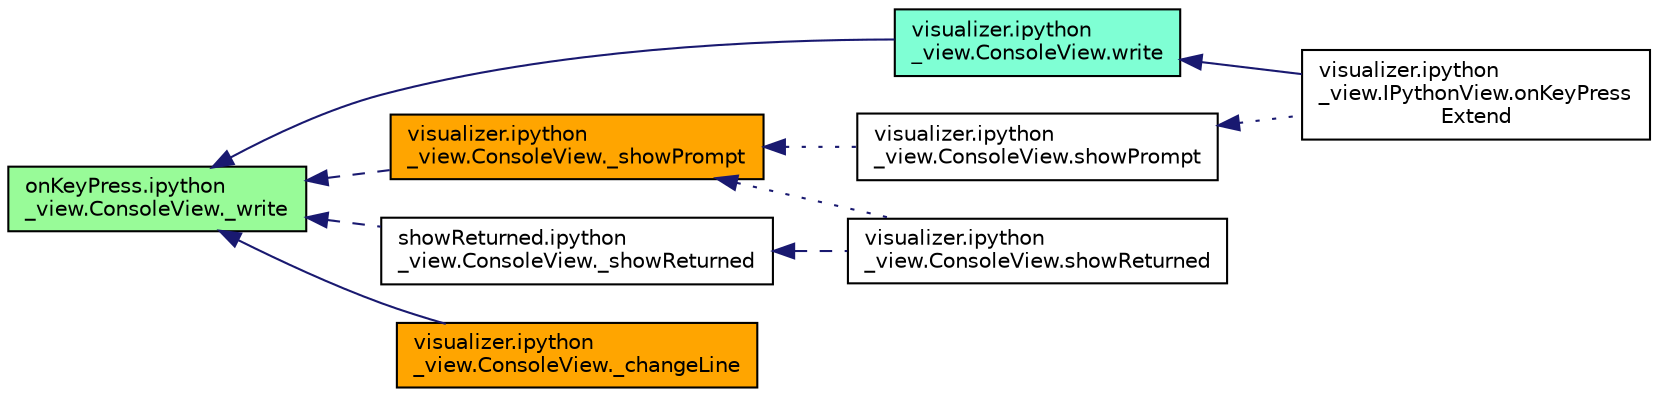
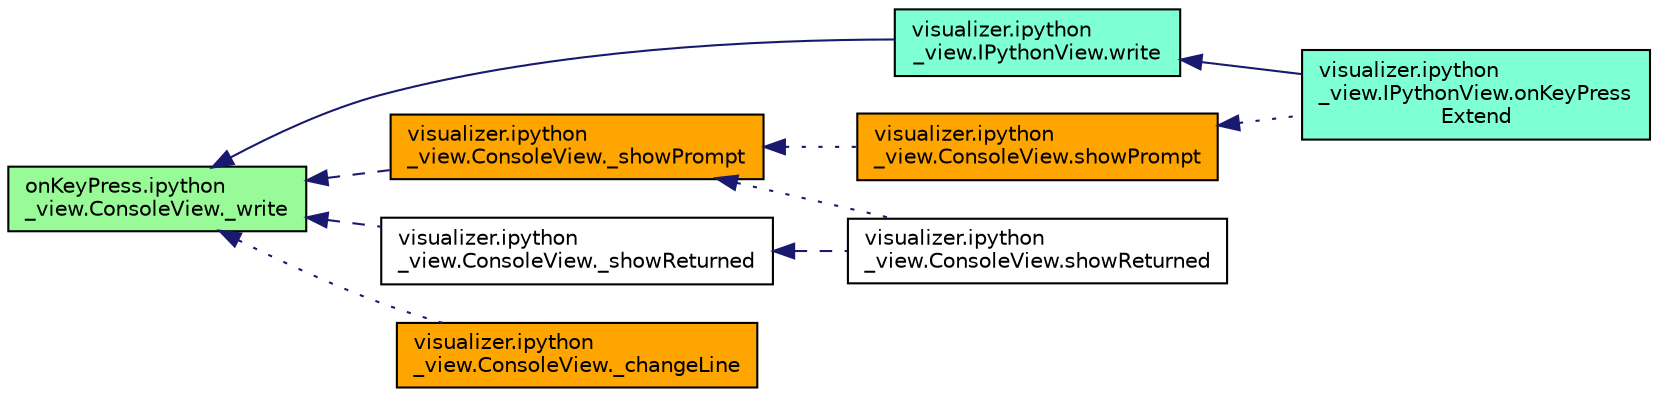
node "visualizer.ipython _view.ConsoleView.write": label "visualizer.ipython _view.ConsoleView.write" -> "visualizer.ipython _view.IPythonView.write"
node "visualizer.ipython _view.IPythonView.onKeyPress Extend": fillcolor white -> aquamarine
node "visualizer.ipython _view.ConsoleView.showPrompt": fillcolor white -> orange
node "showReturned.ipython _view.ConsoleView._showReturned": label "showReturned.ipython _view.ConsoleView._showReturned" -> "visualizer.ipython _view.ConsoleView._showReturned"
edge "visualizer.ipython _view.ConsoleView._changeLine" -> "onKeyPress.ipython _view.ConsoleView._write": style solid -> dotted
